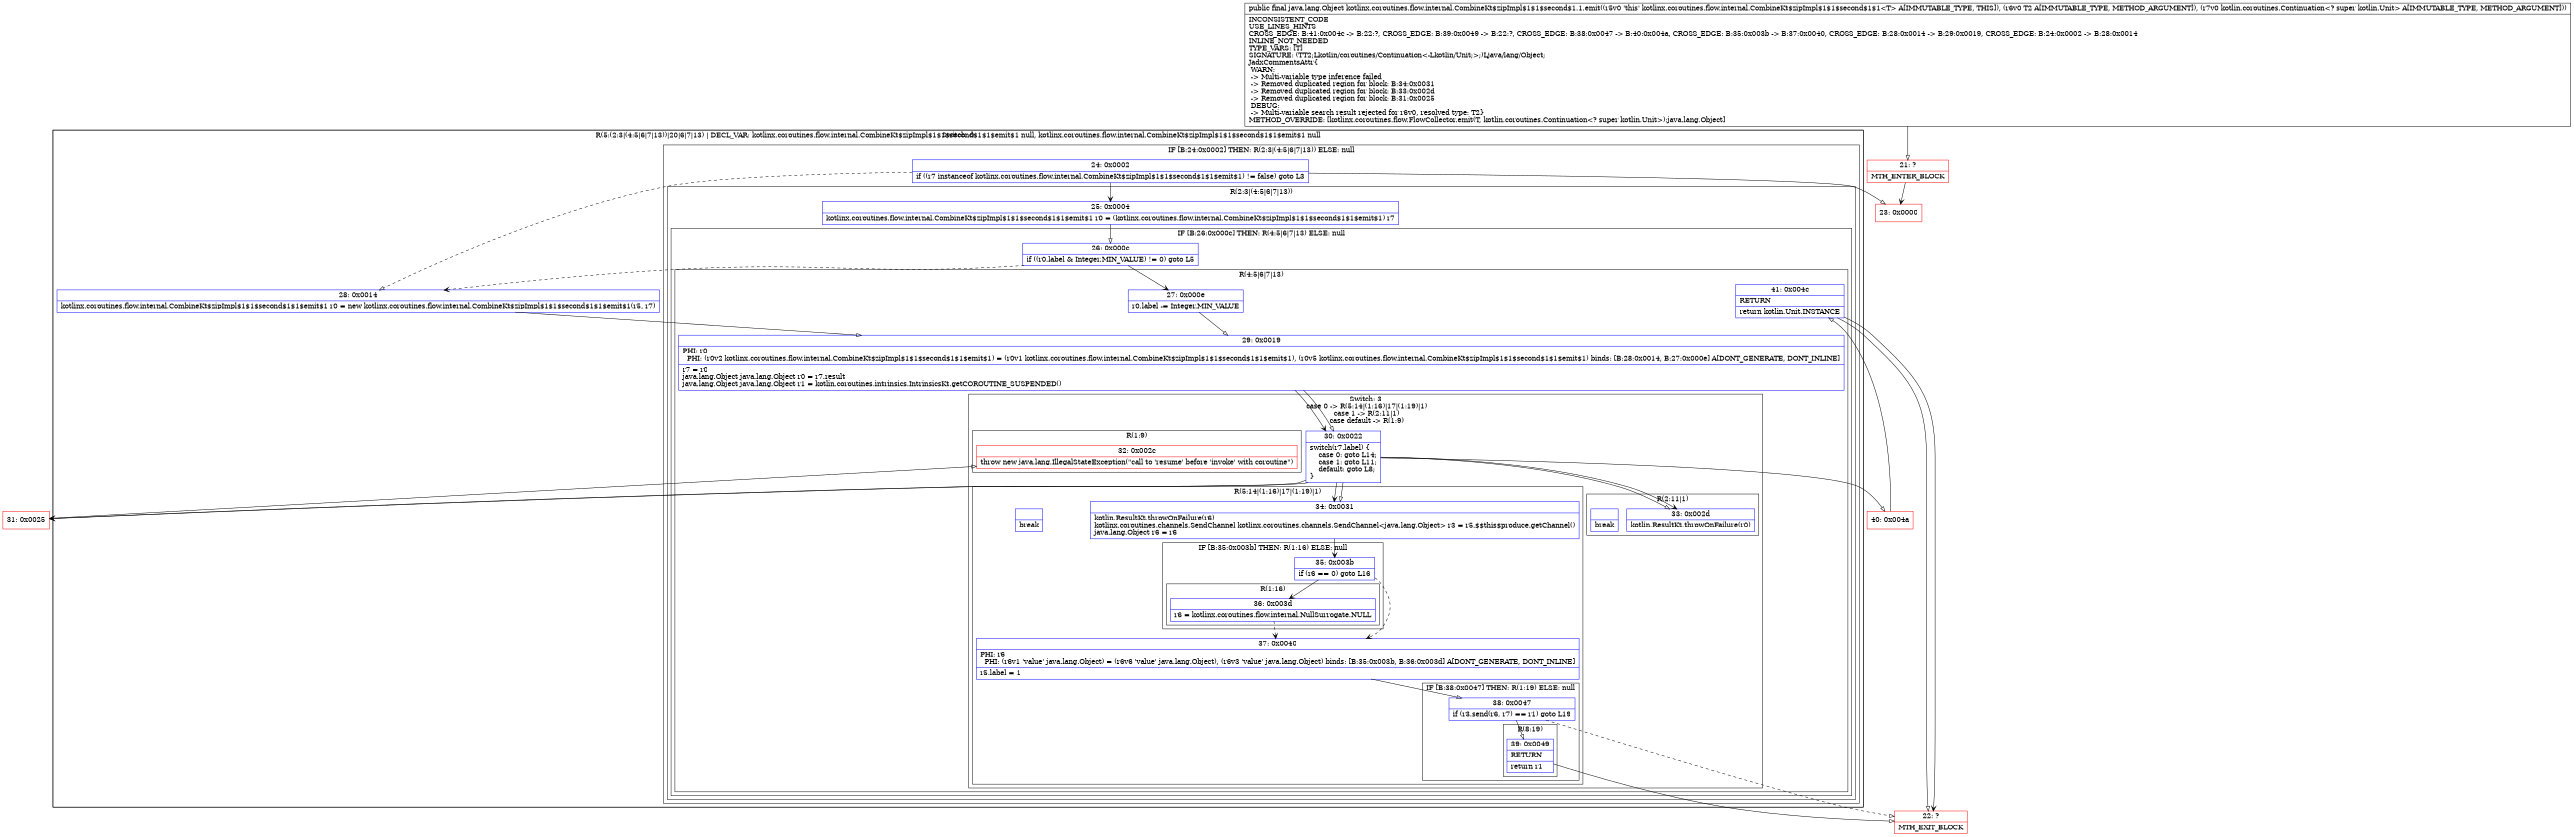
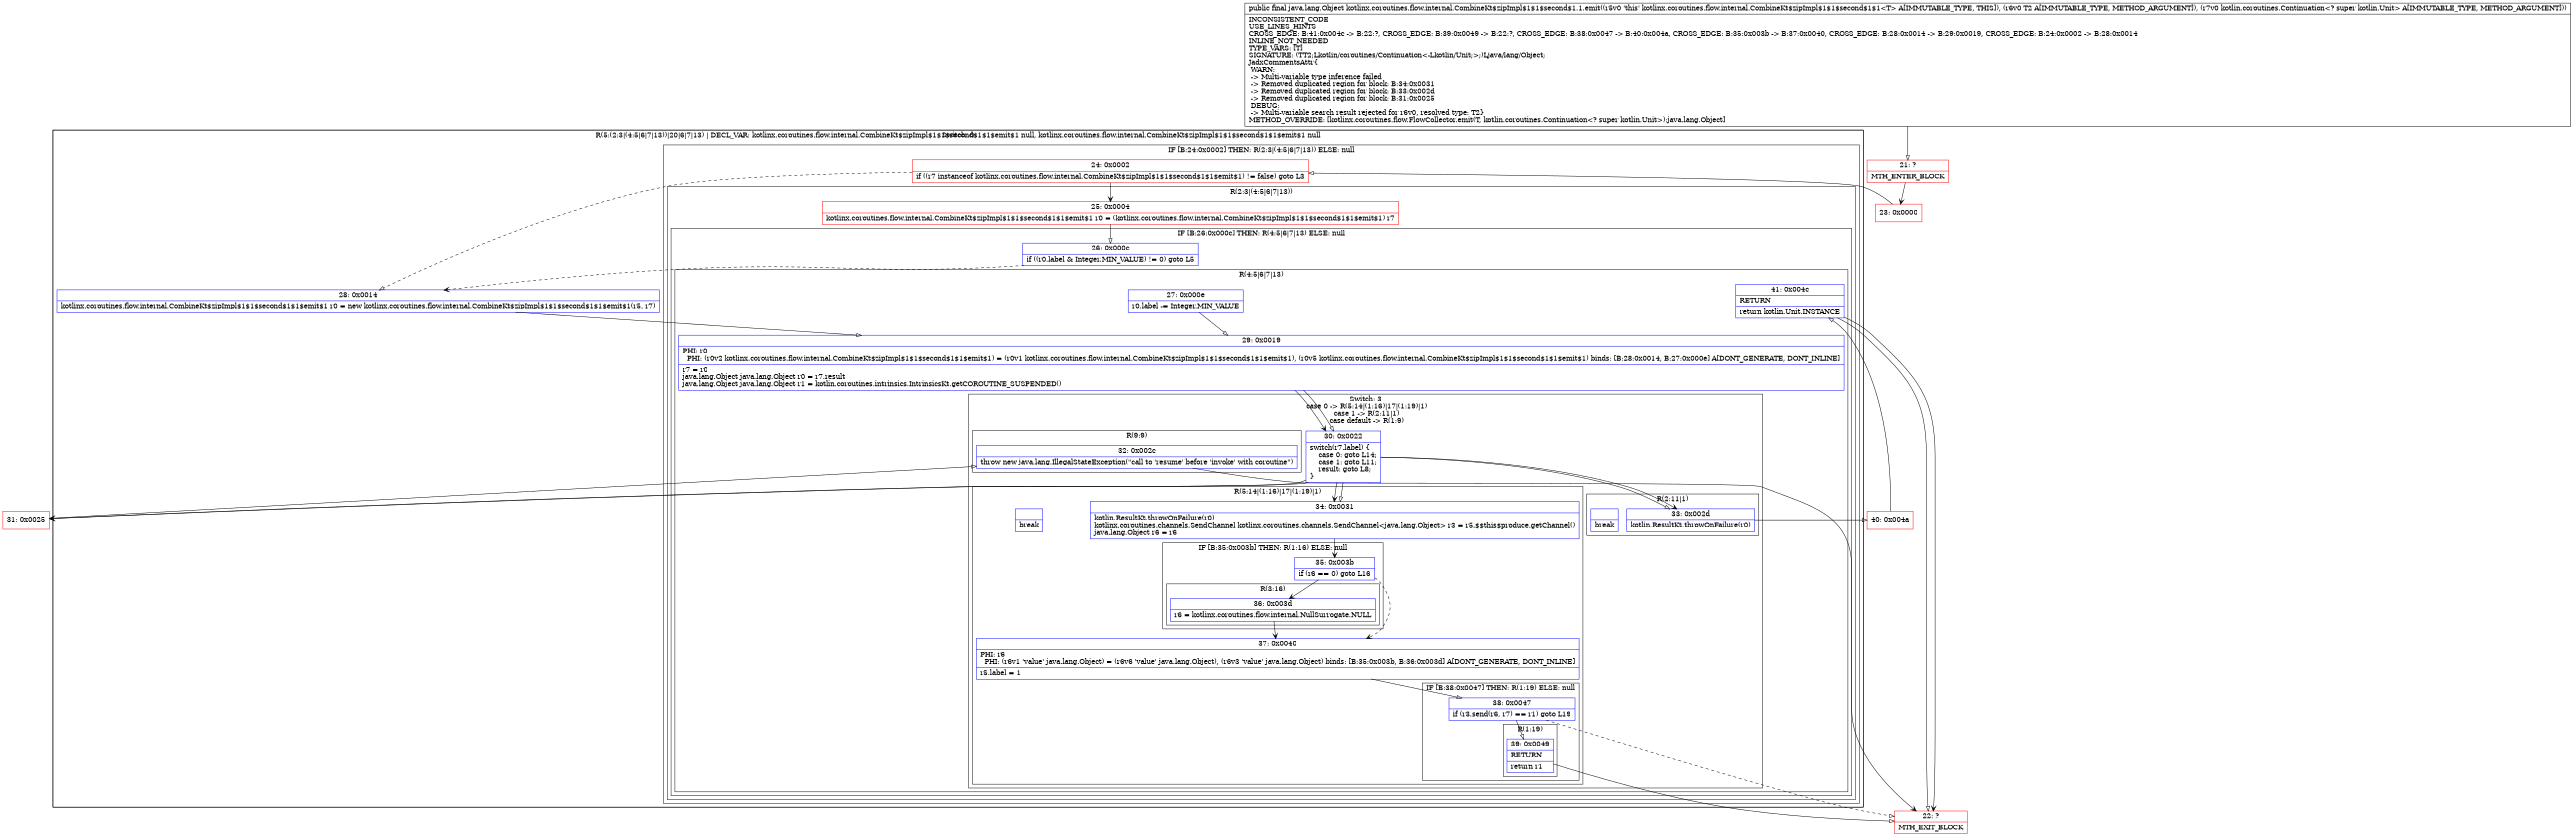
node "24: 0x0002": color blue -> red
edge "24: 0x0002" -> "23: 0x0000": reversed
node "25: 0x0004": color blue -> red
edge "26: 0x000c" -> "27: 0x000e": removed
cluster "R(1:9)": label "R(1:9)" -> "R(9:9)"
node "32: 0x002c": color red -> blue
edge "30: 0x0022" -> "40: 0x004a": now "33: 0x002d" -> "40: 0x004a"
node "30: 0x0022": text "default: goto L8;" -> "result: goto L8;"
edge "32: 0x002c" -> "22: ?": added
node "34: 0x0031": text "kotlin.ResultKt.throwOnFailure(r6)" -> "kotlin.ResultKt.throwOnFailure(r0)"
cluster "R(1:16)": label "R(1:16)" -> "R(3:16)"
edge "36: 0x003d" -> "37: 0x0040": style dashed -> solid
cluster "R(8:19)": label "R(8:19)" -> "R(1:19)"
